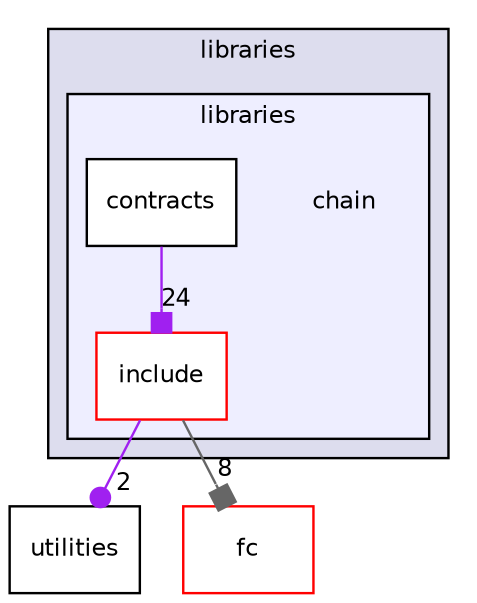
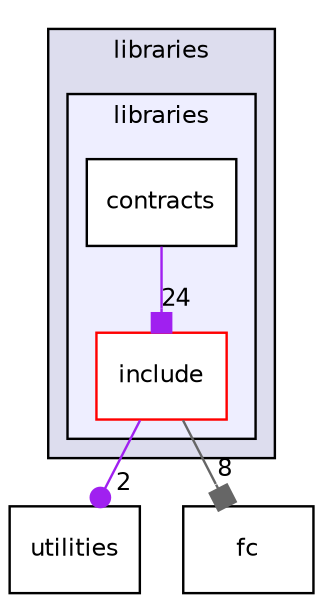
node "chain": removed
node "fc": color red -> black
